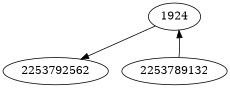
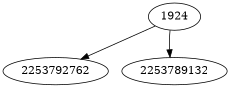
edge "2253789132" -> "1924": reversed
node "2253792562": label "2253792562" -> "2253792762"
